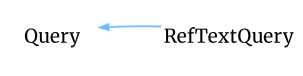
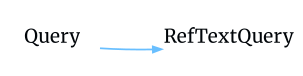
edge "RefTextQuery" -> "Query": reversed
